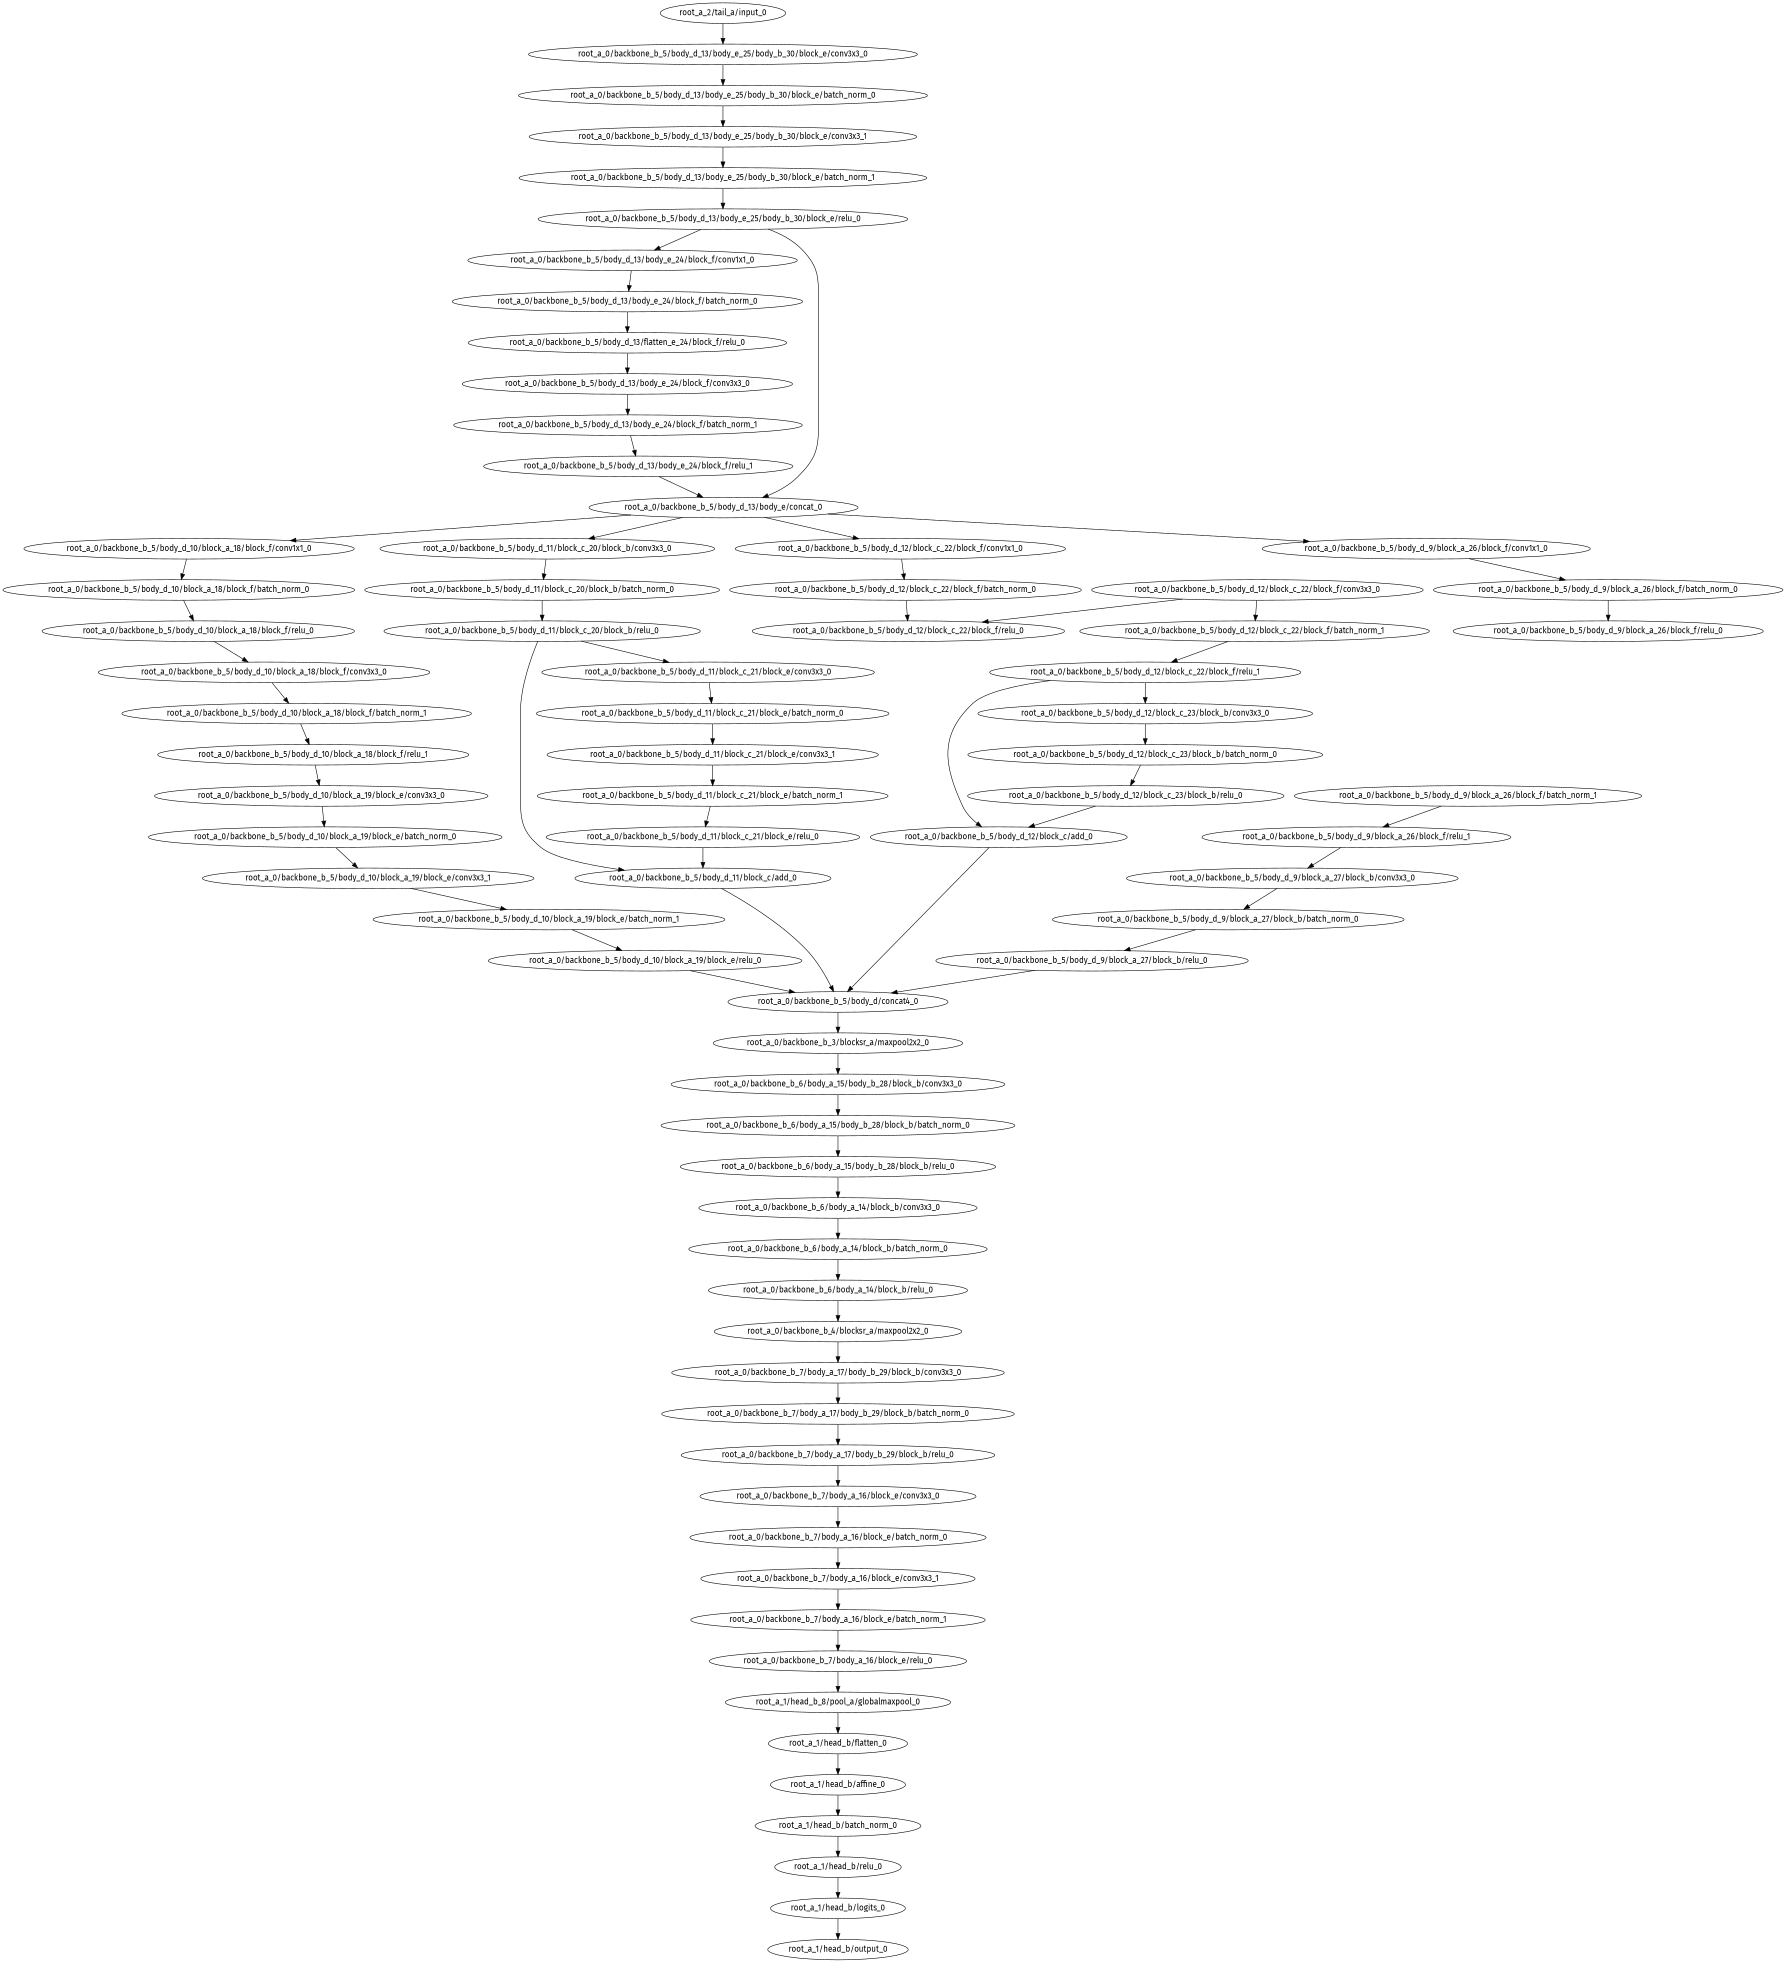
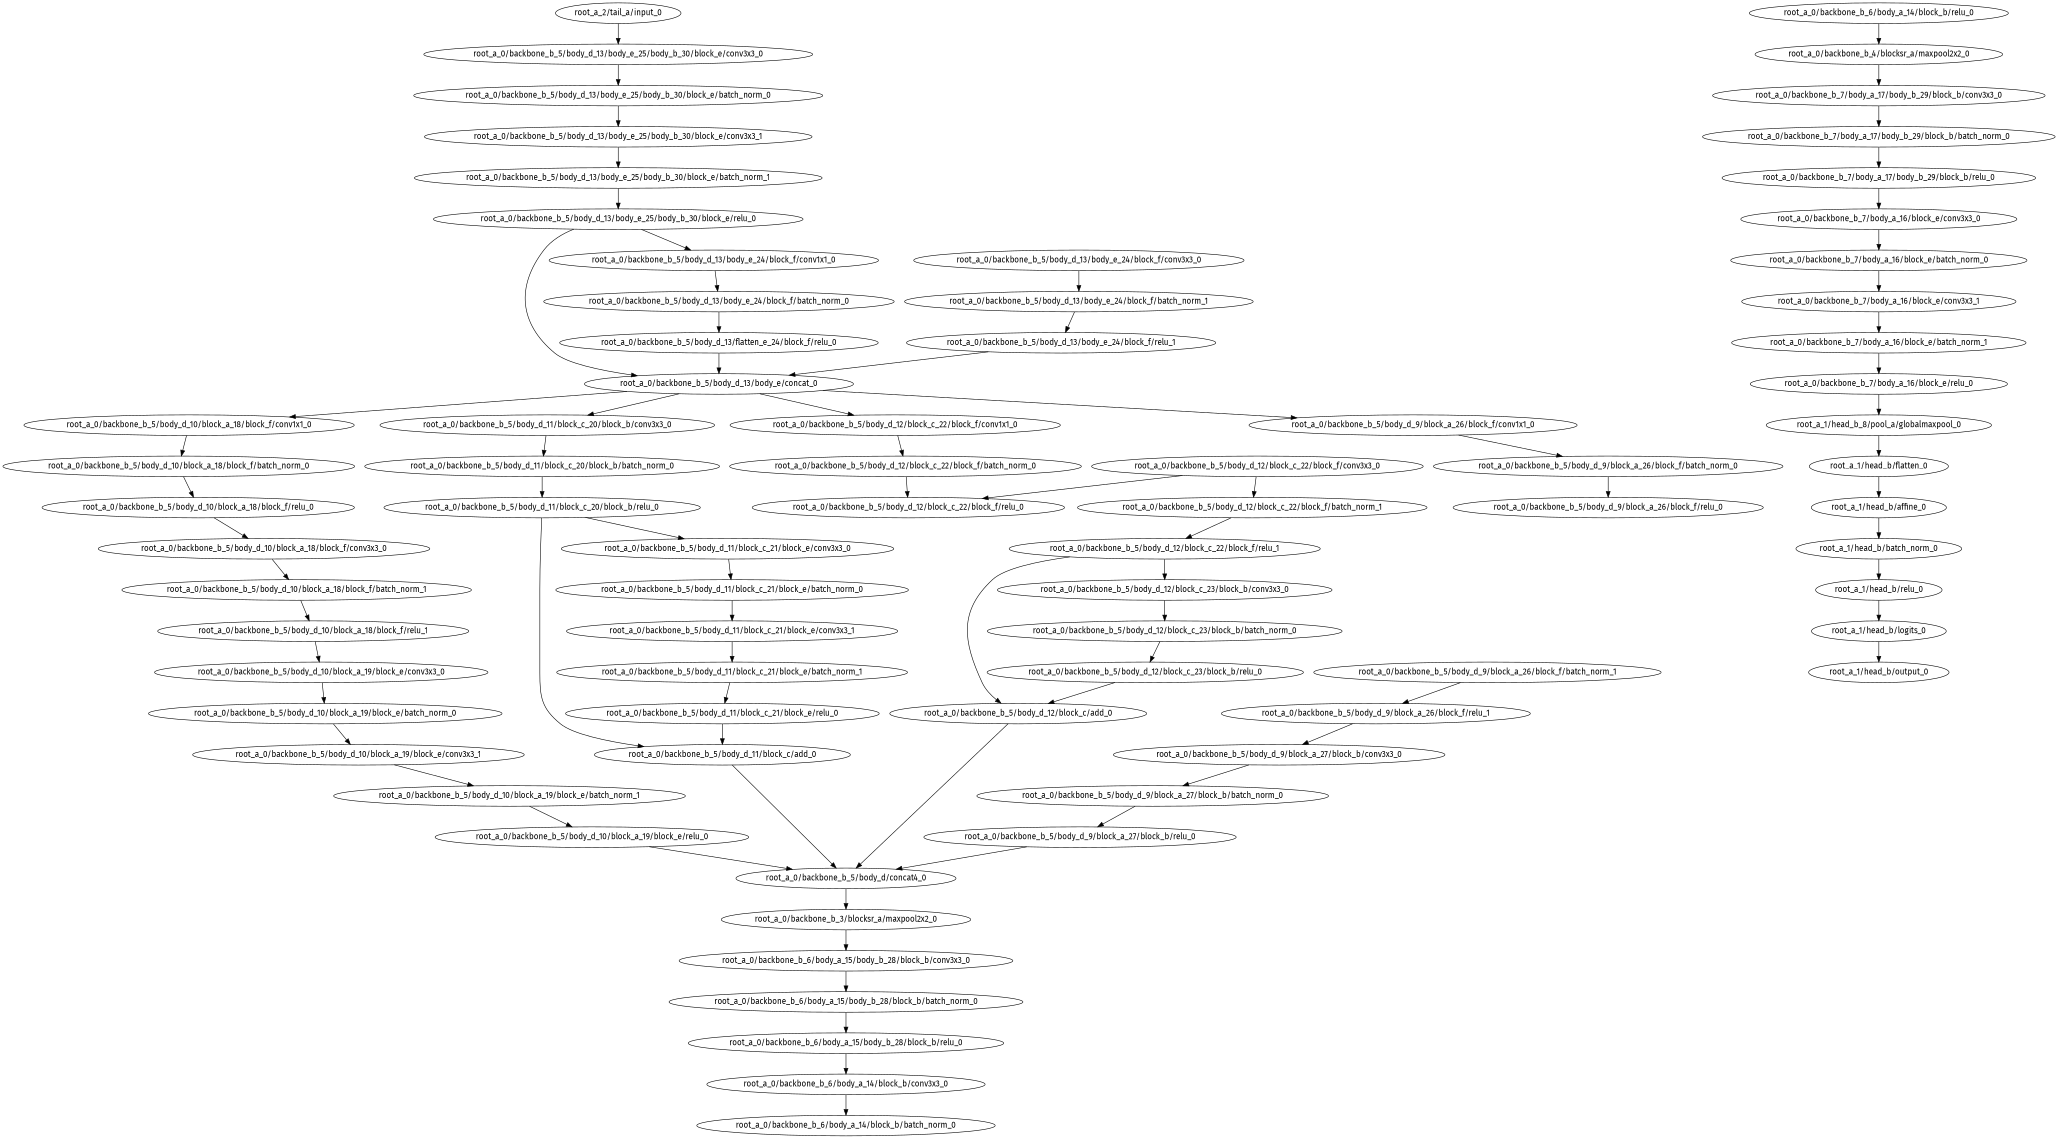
edge "root_a_0/backbone_b_5/body_d_13/flatten_e_24/block_f/relu_0" -> "root_a_0/backbone_b_5/body_d_13/body_e_24/block_f/conv3x3_0": now "root_a_0/backbone_b_5/body_d_13/flatten_e_24/block_f/relu_0" -> "root_a_0/backbone_b_5/body_d_13/body_e/concat_0"
edge "root_a_0/backbone_b_6/body_a_14/block_b/batch_norm_0" -> "root_a_0/backbone_b_6/body_a_14/block_b/relu_0": removed
